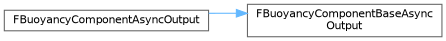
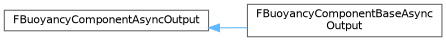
edge "FBuoyancyComponentAsyncOutput" -> "FBuoyancyComponentBaseAsync Output": reversed
